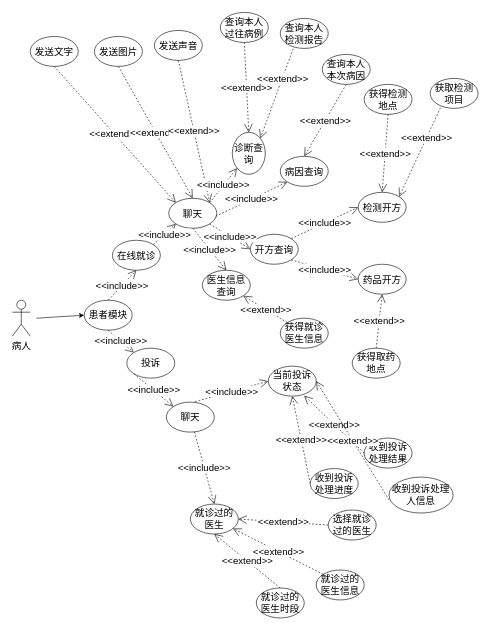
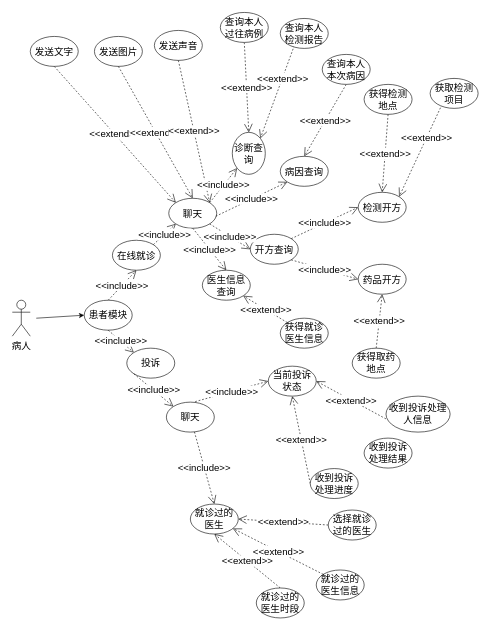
edge "收到投诉处理结果" -> "当前投诉状态": removed, label "<<extend>>"
node "收到投诉处理人信息": moved (421, 495) -> (418, 414)
